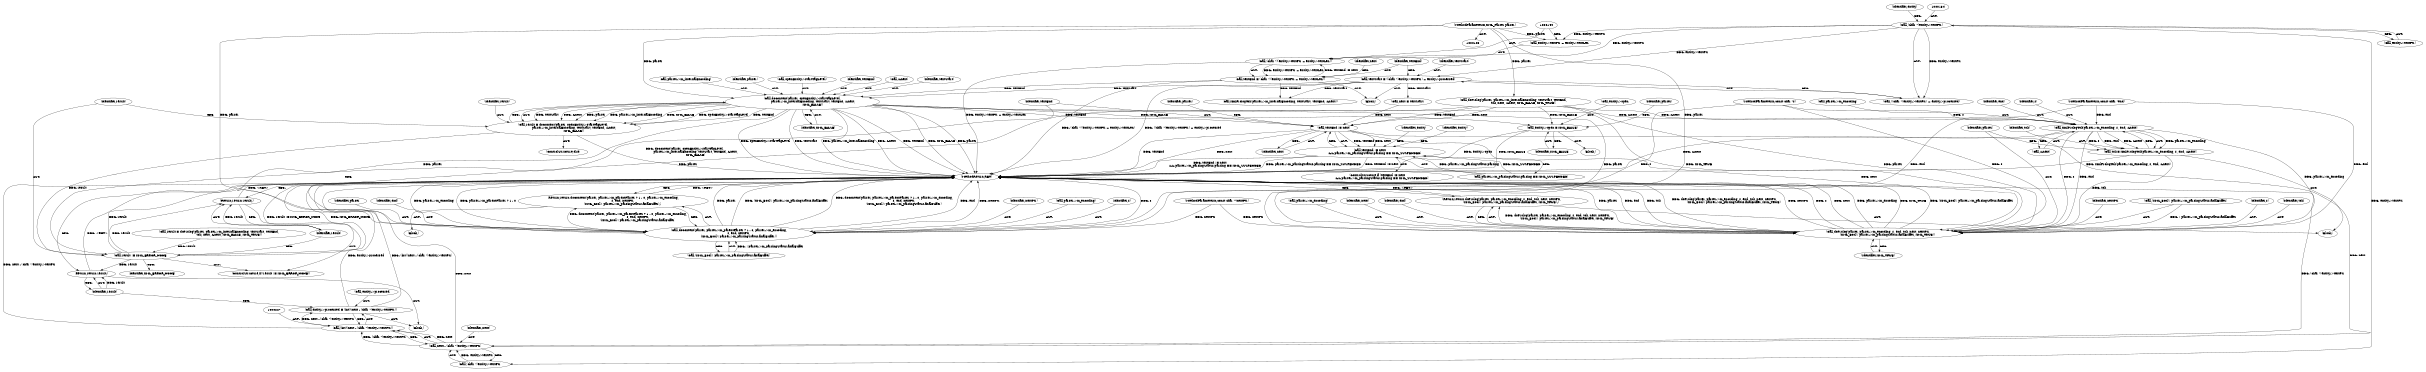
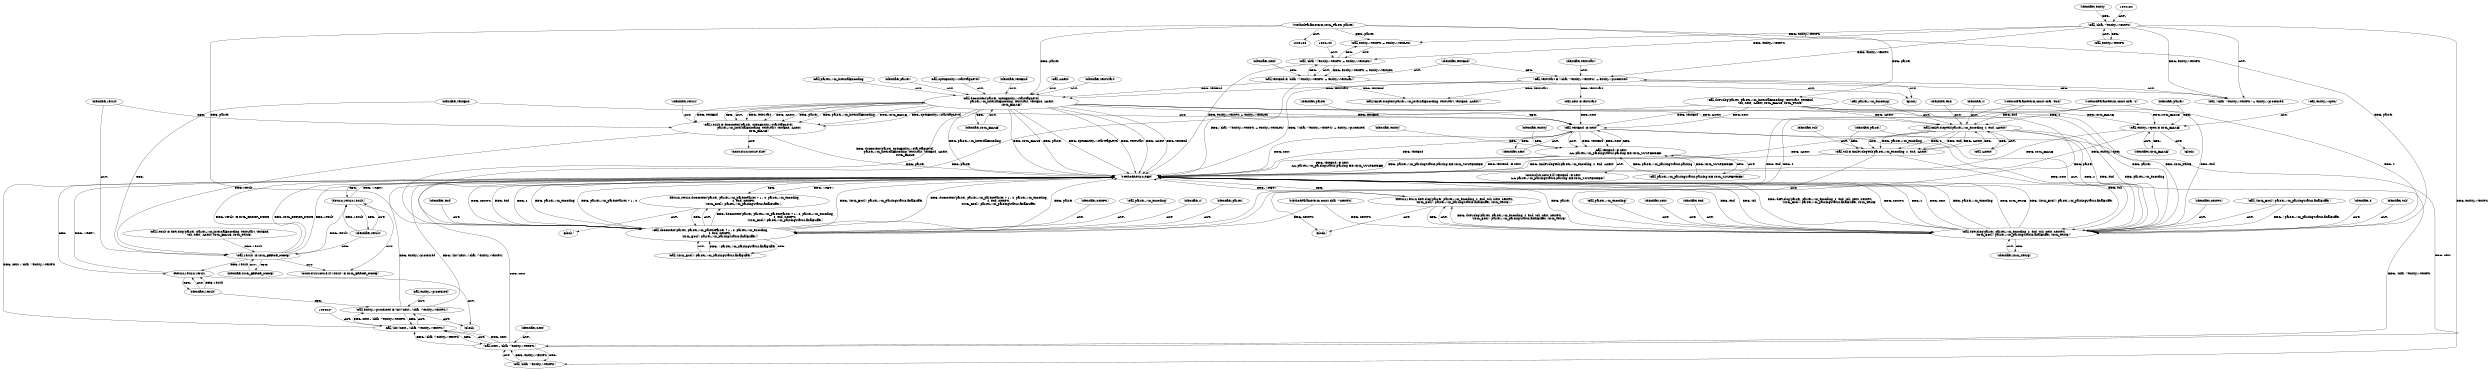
edge "1000144" -> "(Call,entity->textPtr + entity->textLen)": now "(Call,(char *)(entity->textPtr + entity->textLen))" -> "(Call,entity->textPtr + entity->textLen)"
edge "(Call,textEnd = (char *)(entity->textPtr + entity->textLen))" -> "(Call,(char *)(entity->textPtr + entity->textLen))": label "DDG: textEnd != next" -> "CFG: "
edge "(Identifier,XML_ERROR_NONE)" -> "(Call,result != XML_ERROR_NONE)": added, label "AST:"
